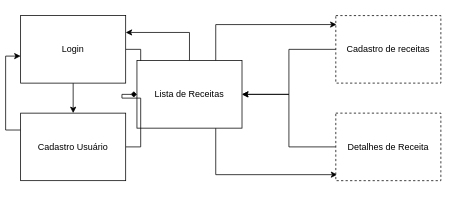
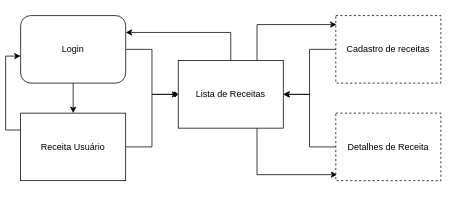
node "Login": shape rectangle -> rounded rectangle
node "Lista de Receitas": moved (189, 94) -> (231, 94)
node "Cadastro Usuário": label "Cadastro Usuário" -> "Receita Usuário"
